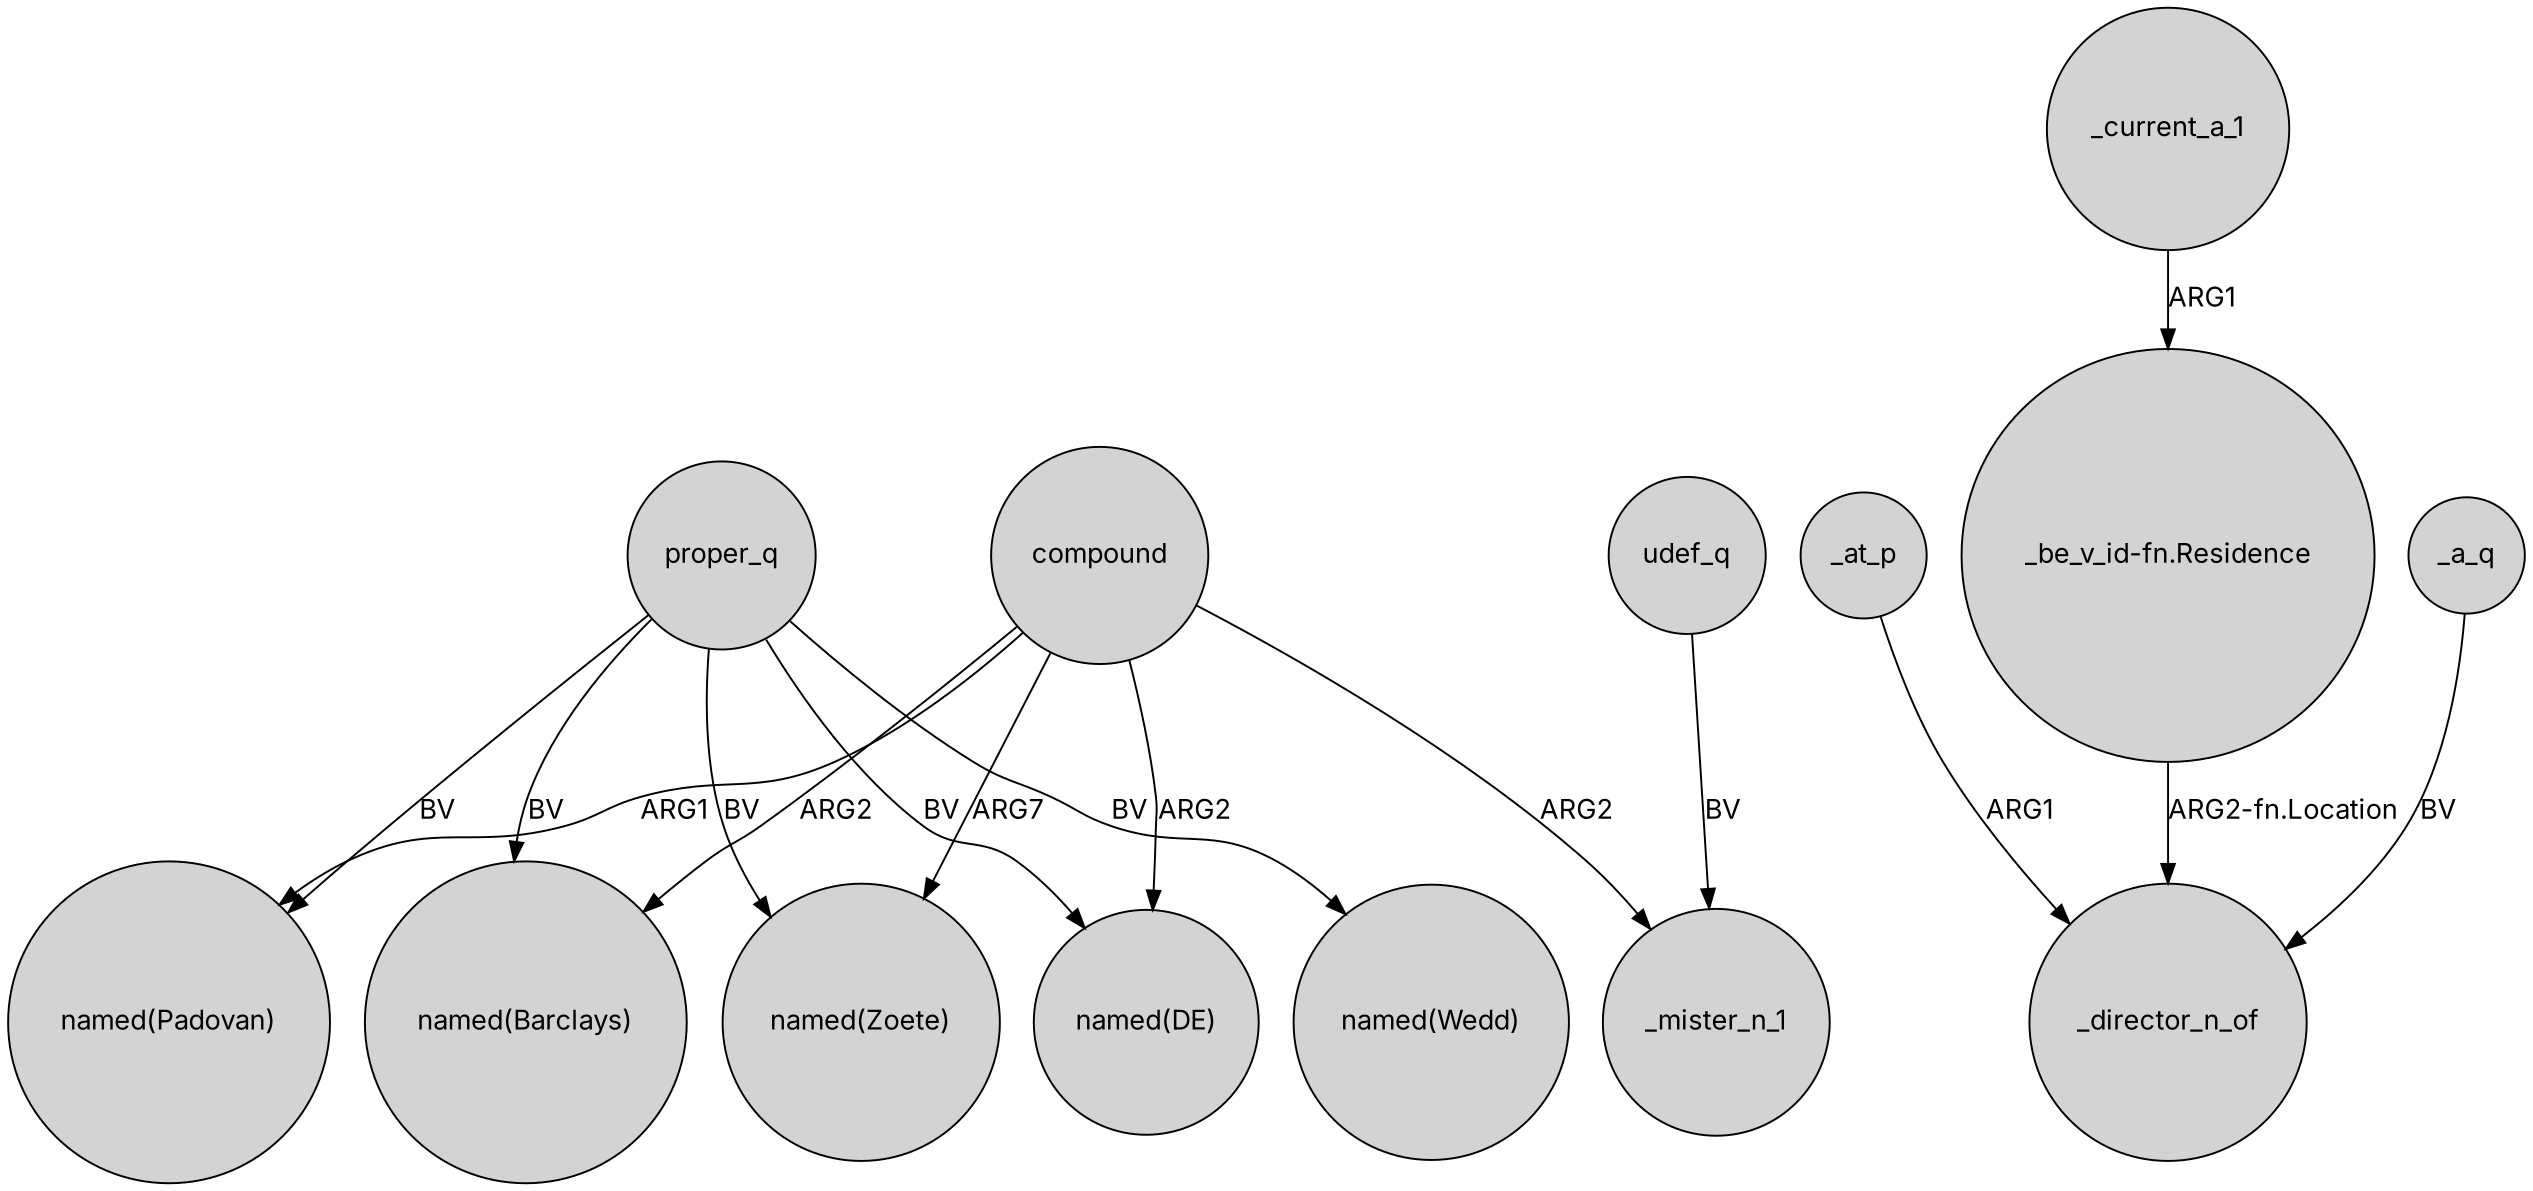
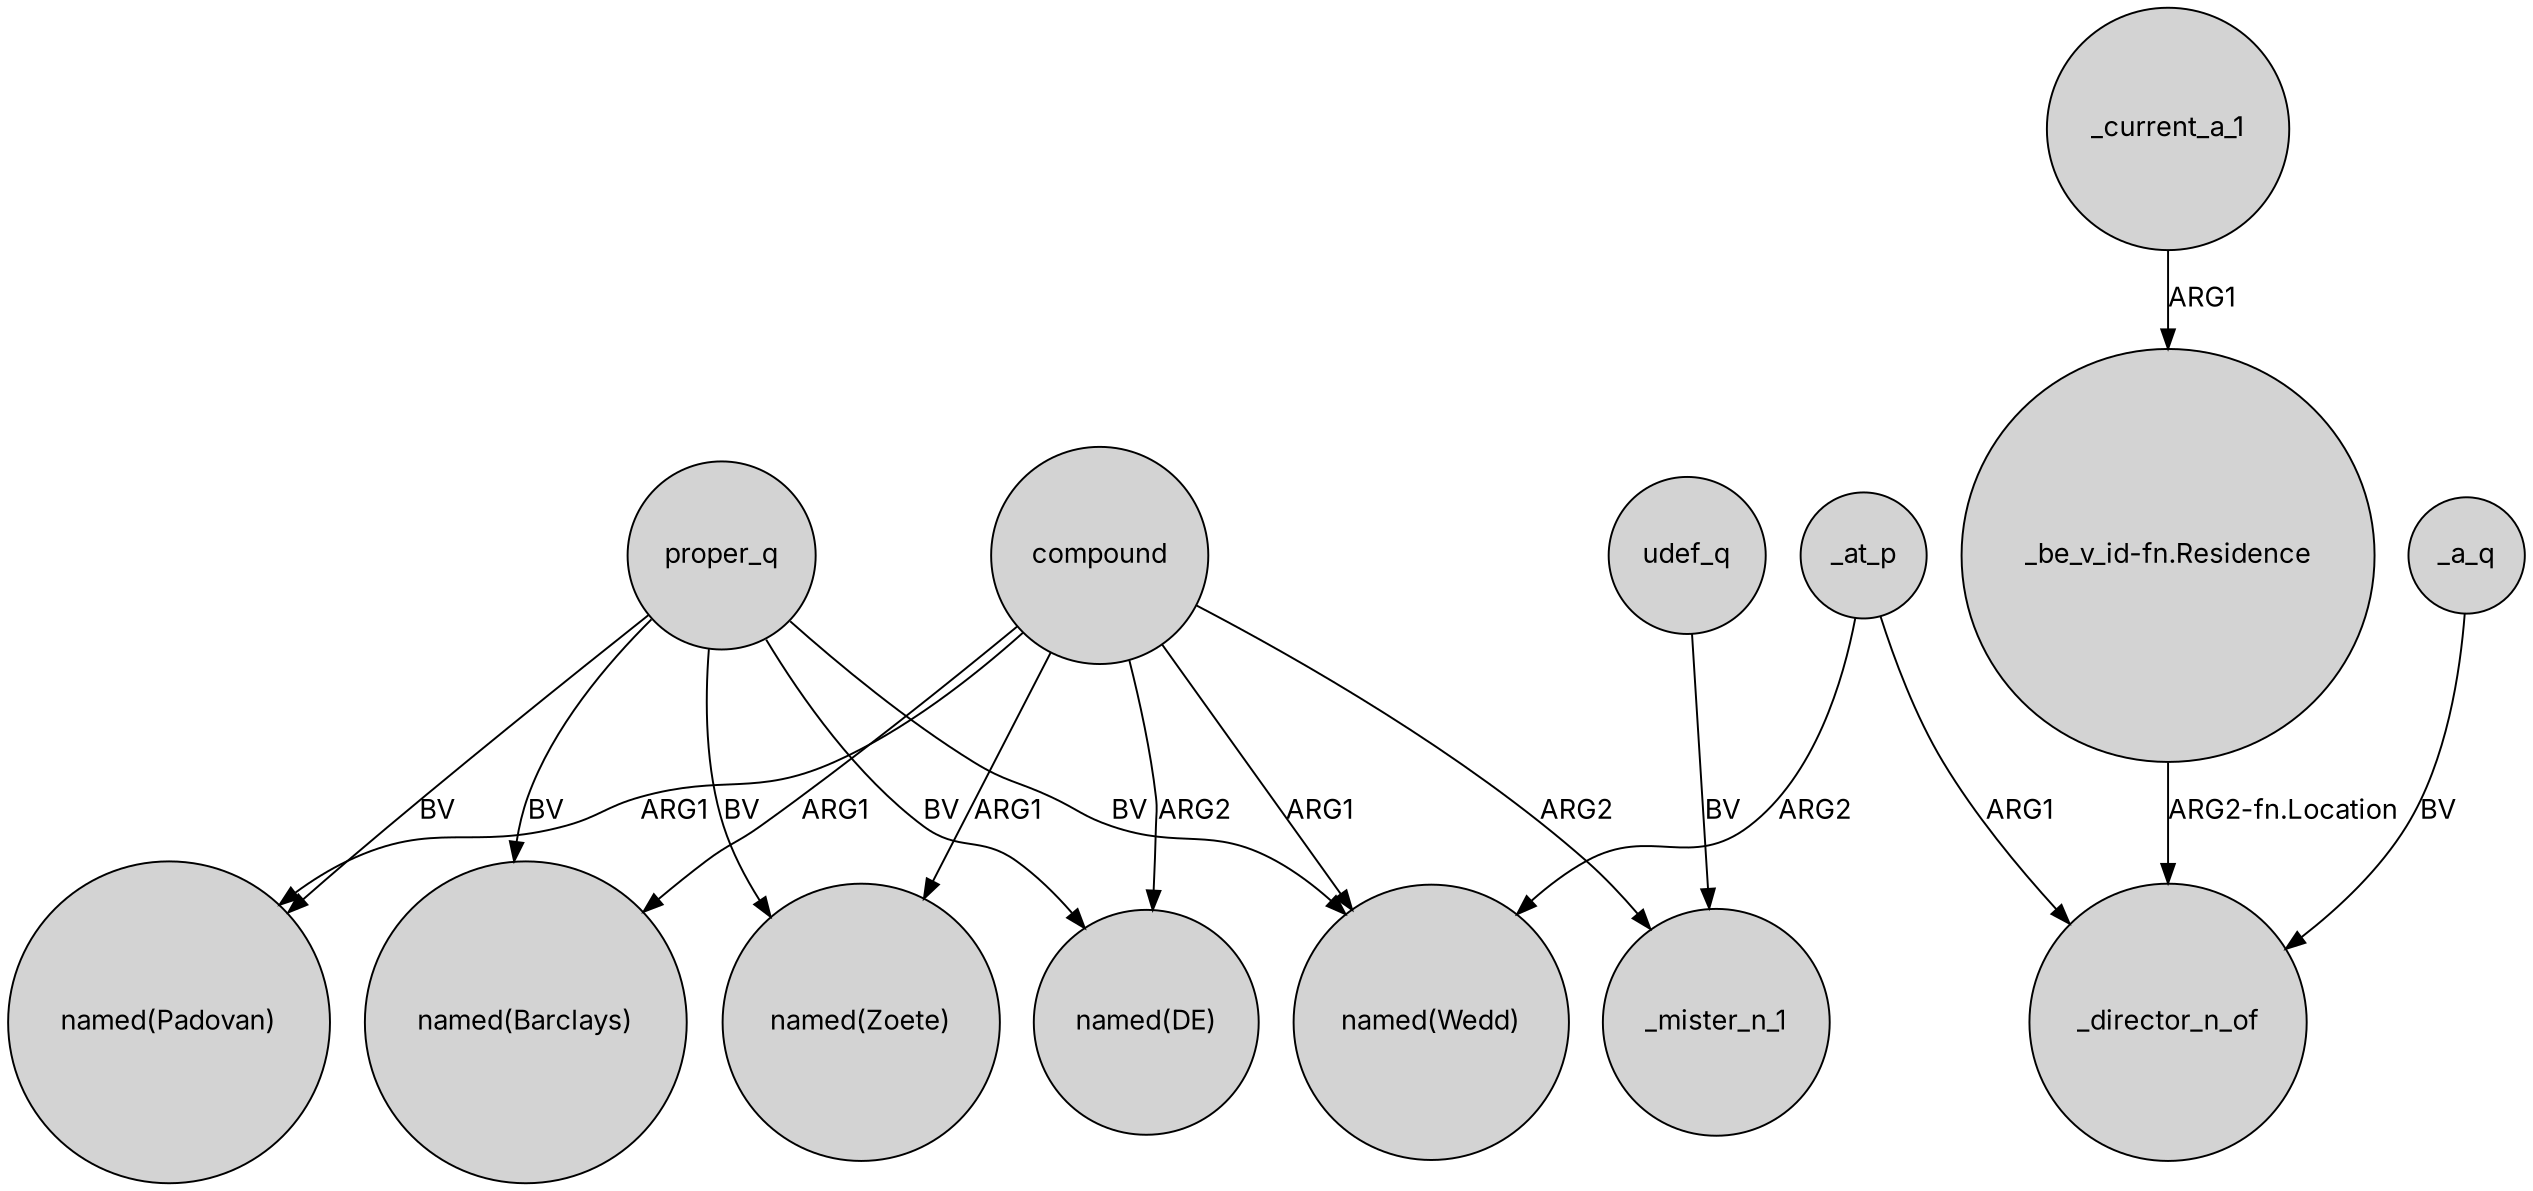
edge "compound" -> "named(Wedd)": added, label "ARG1"
edge "compound" -> "named(Barclays)": label "ARG2" -> "ARG1"
edge "compound" -> "named(Zoete)": label "ARG7" -> "ARG1"
edge "_at_p" -> "named(Wedd)": added, label "ARG2"
